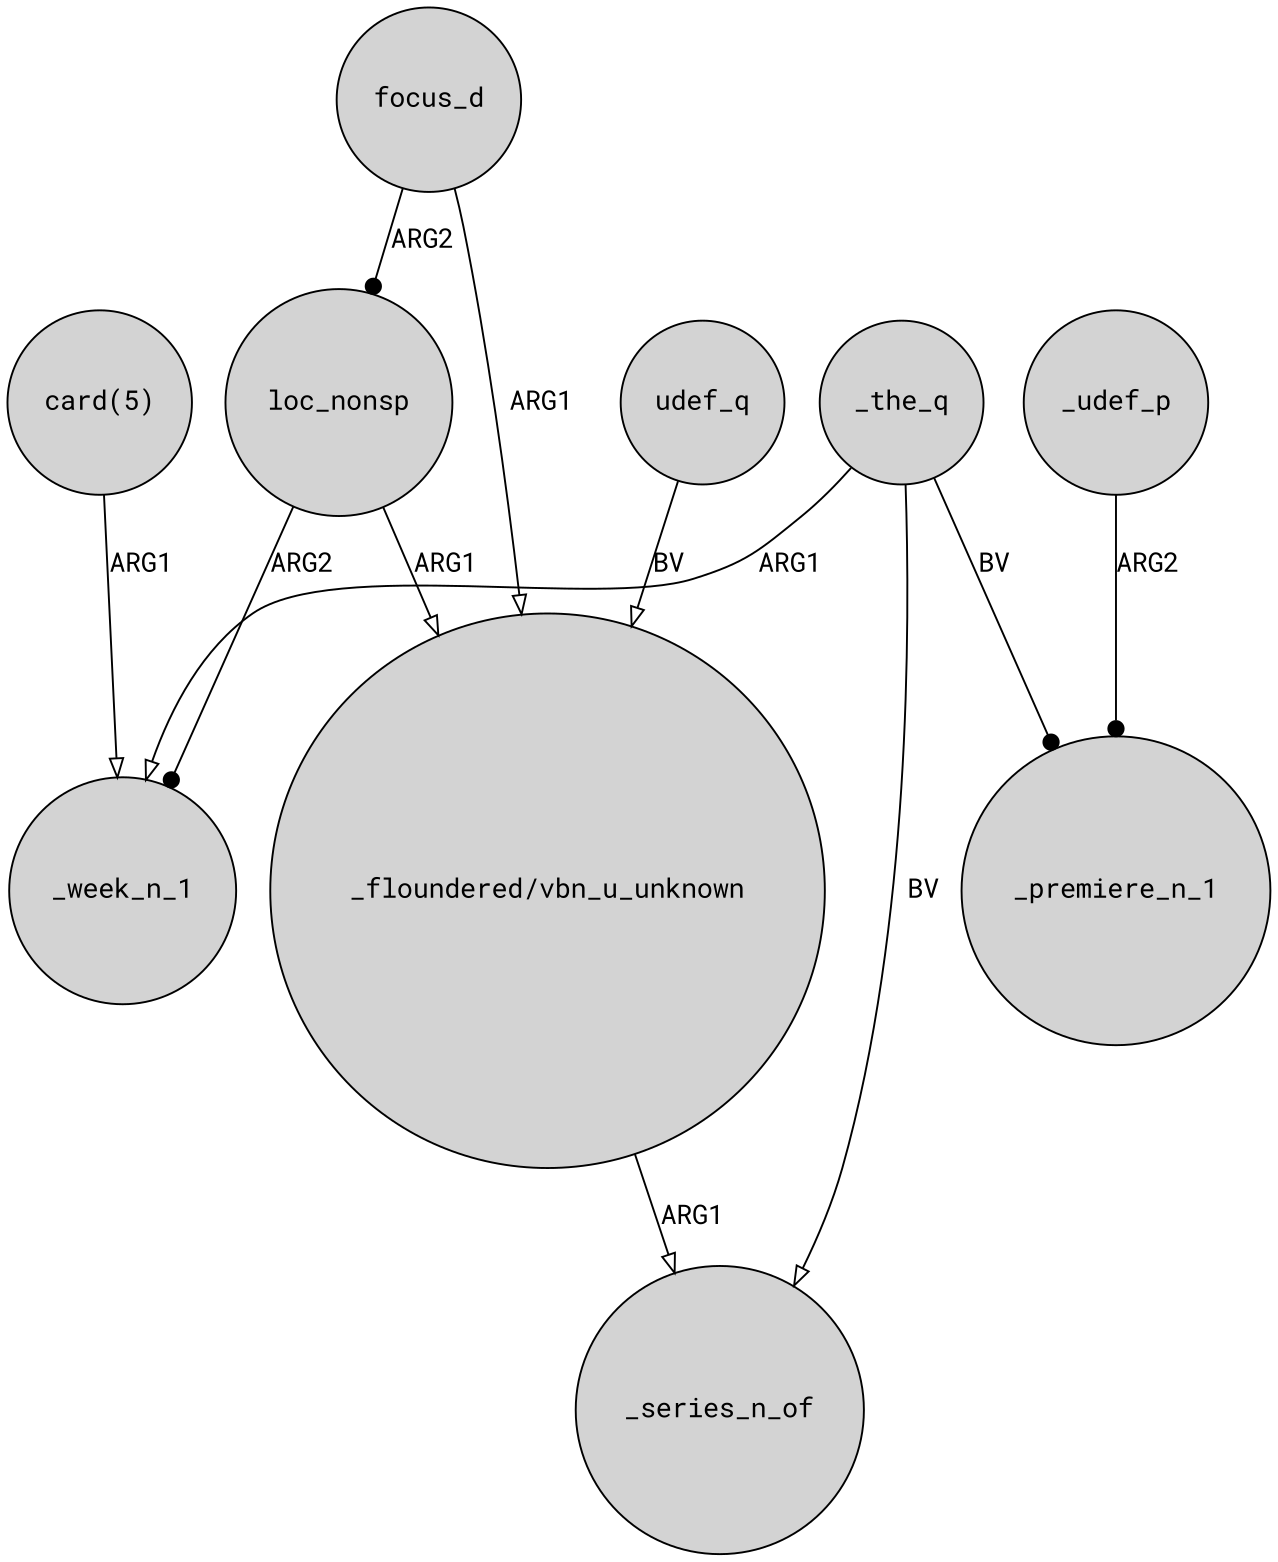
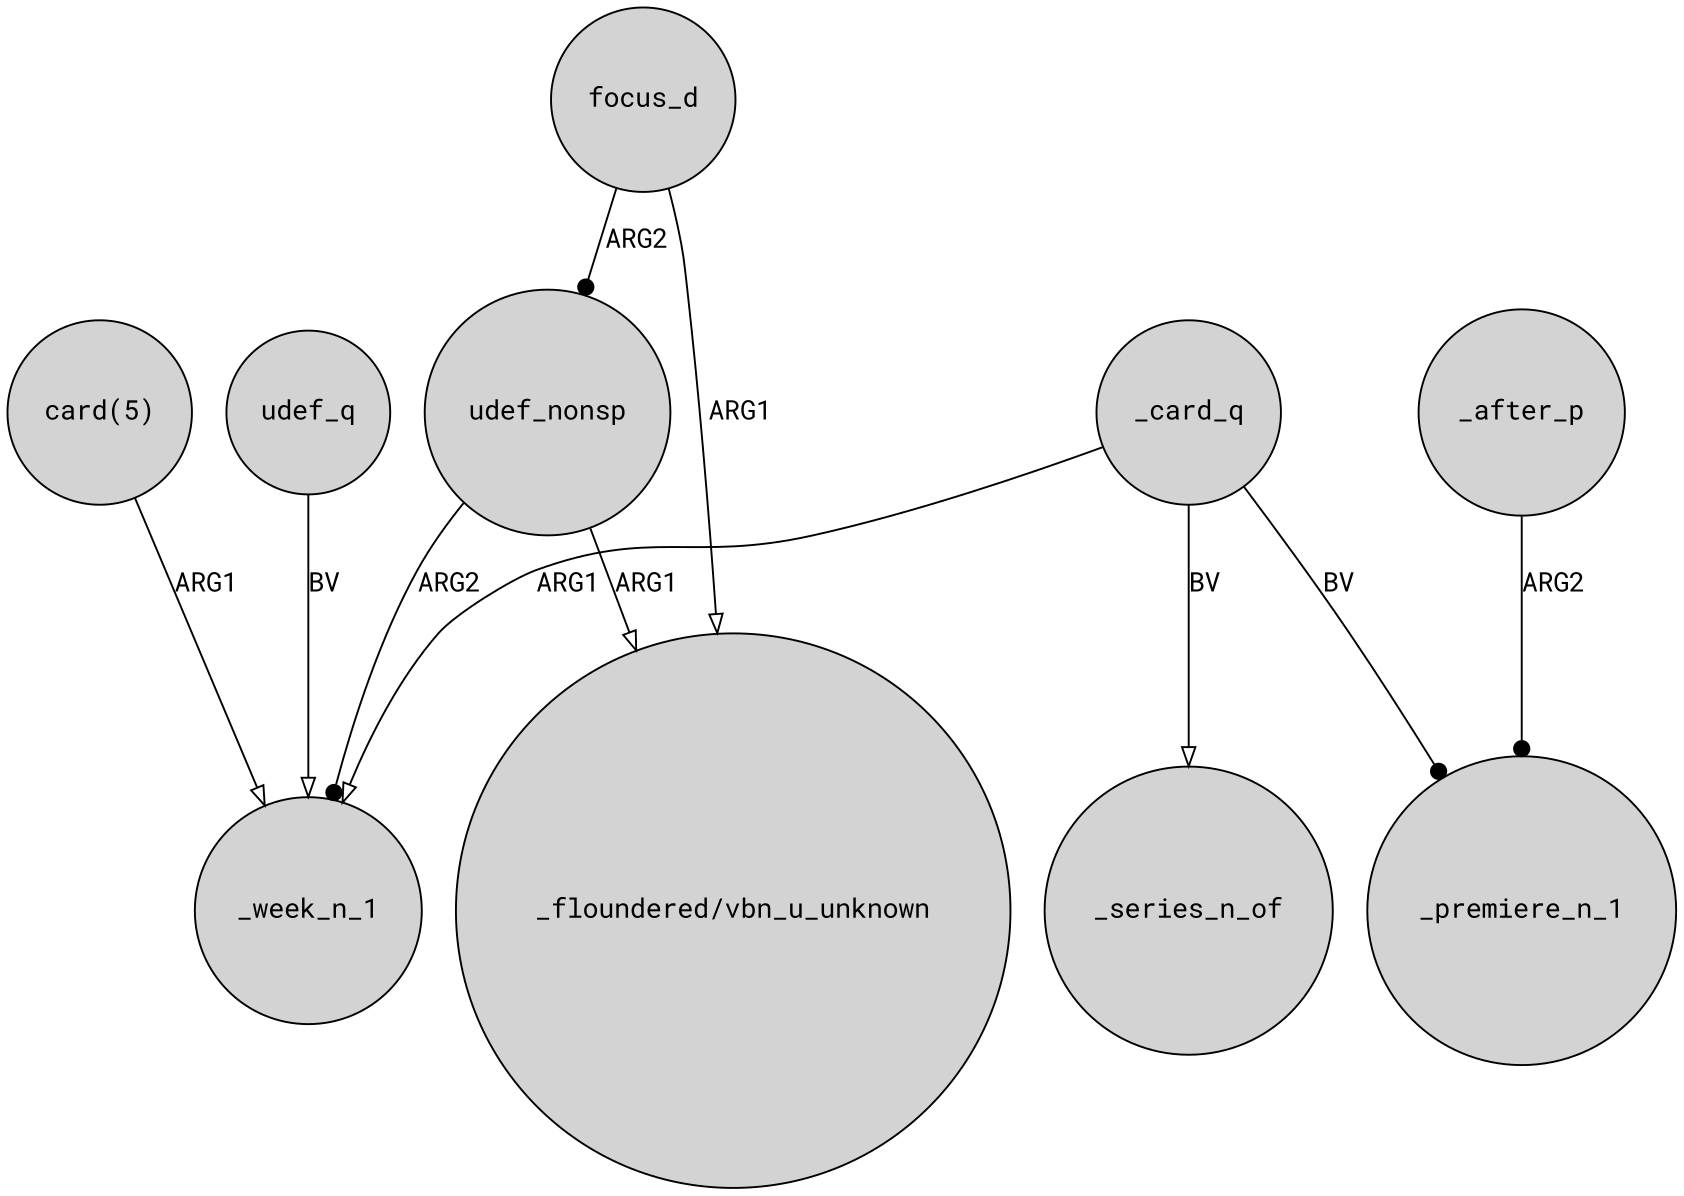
node "loc_nonsp": label "loc_nonsp" -> "udef_nonsp"
node "_the_q": label "_the_q" -> "_card_q"
node "_udef_p": label "_udef_p" -> "_after_p"
edge "udef_q" -> "_floundered/vbn_u_unknown": now "udef_q" -> "_week_n_1"
edge "_floundered/vbn_u_unknown" -> "_series_n_of": removed, label "ARG1"
